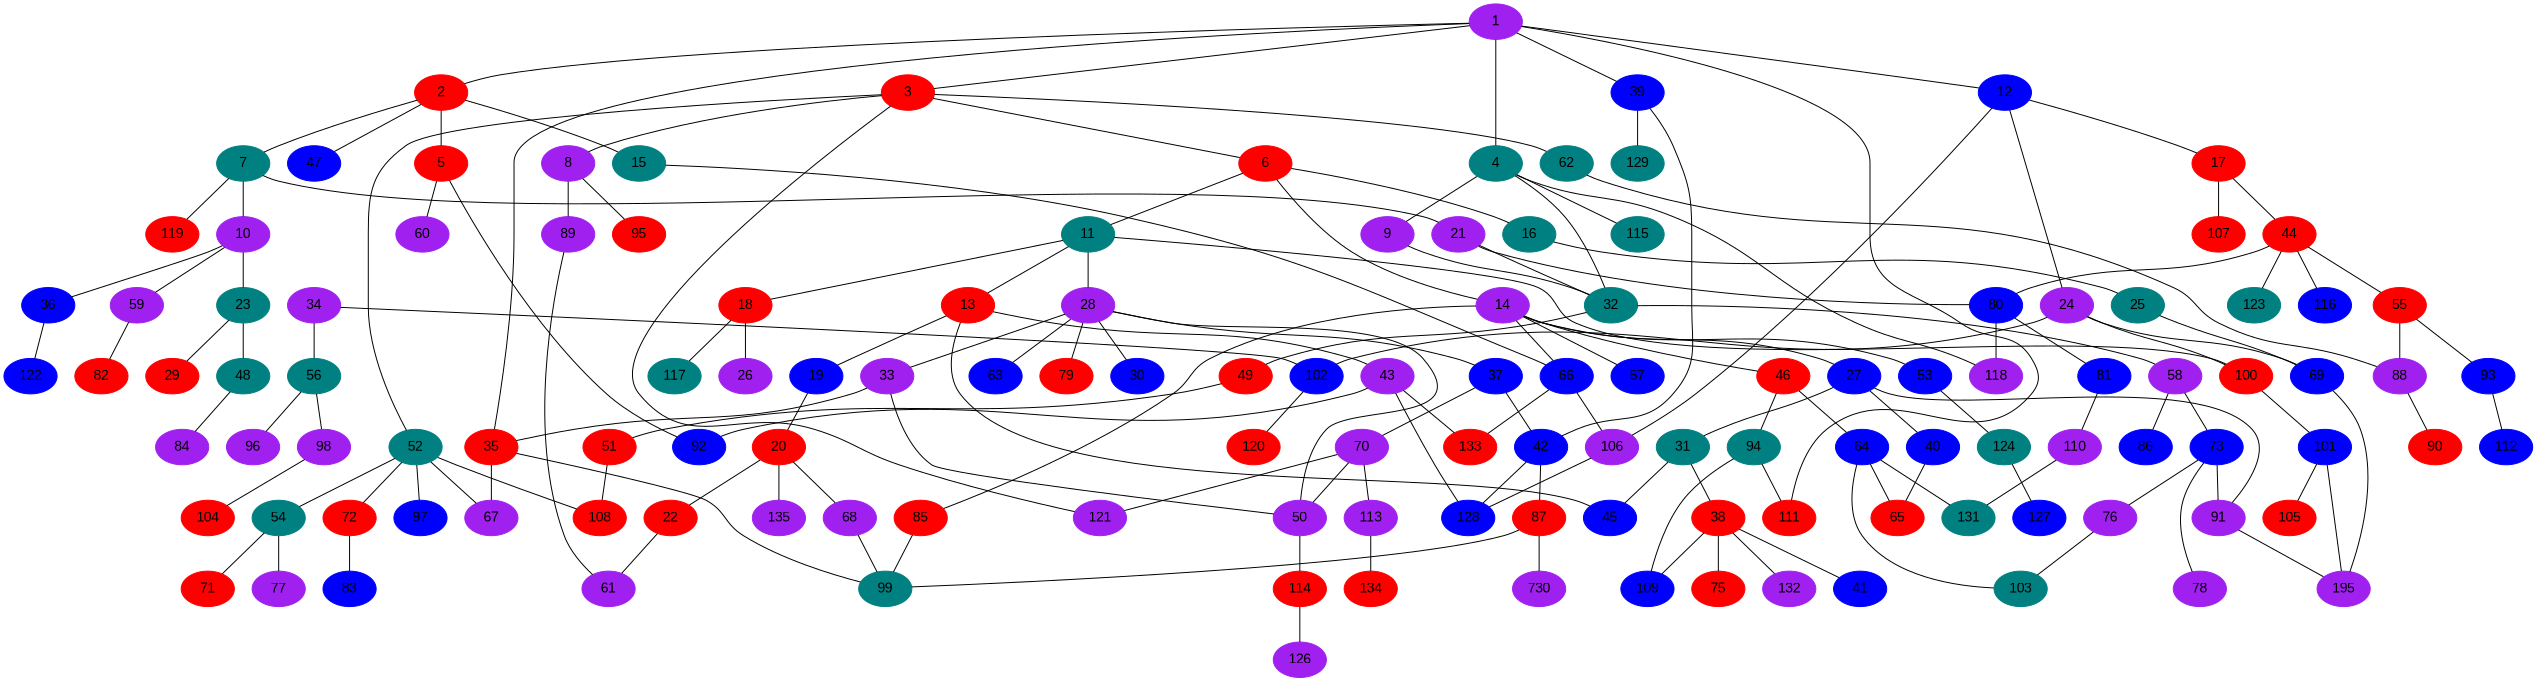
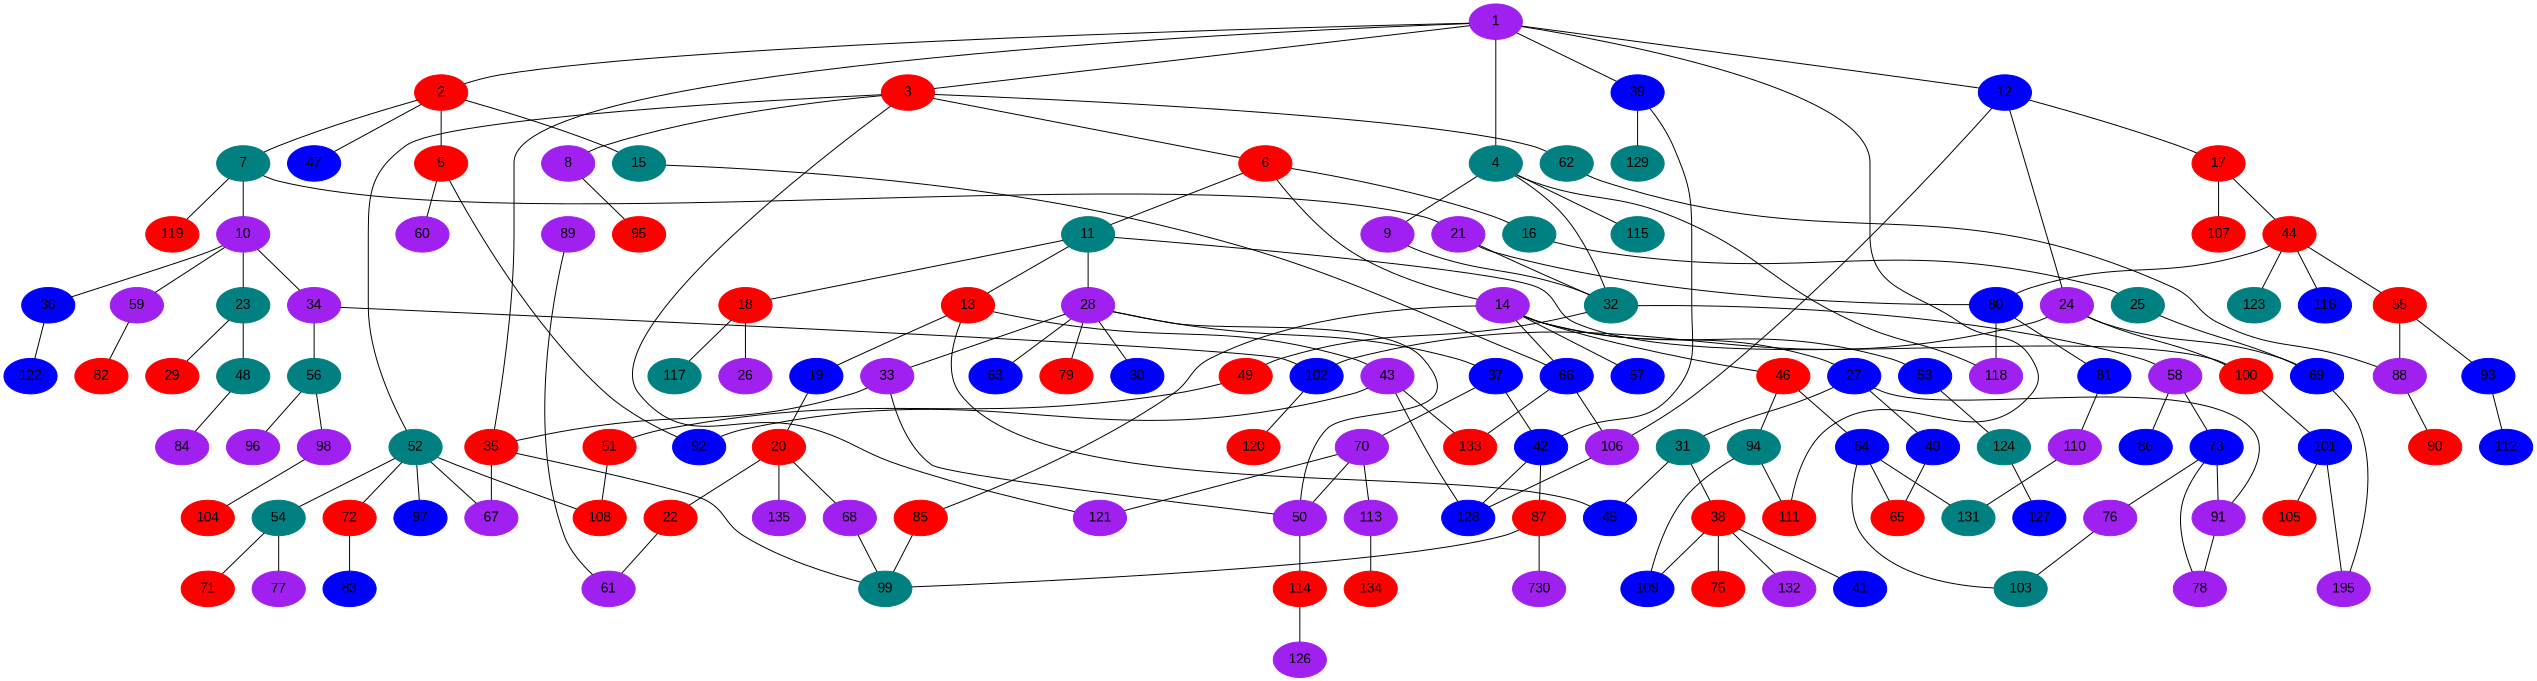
edge "8" -- "89": removed
edge "10" -- "34": added
edge "91" -- "195": now "91" -- "78"
